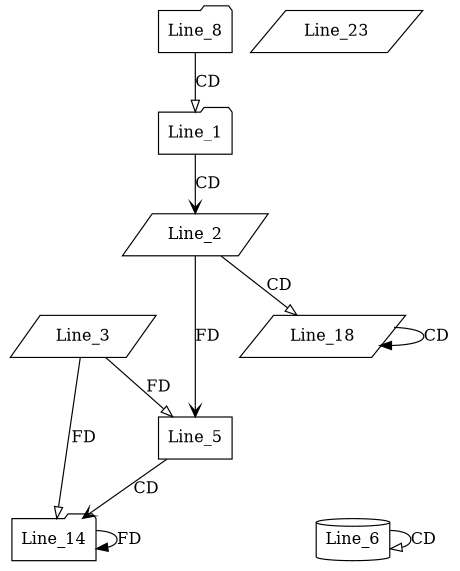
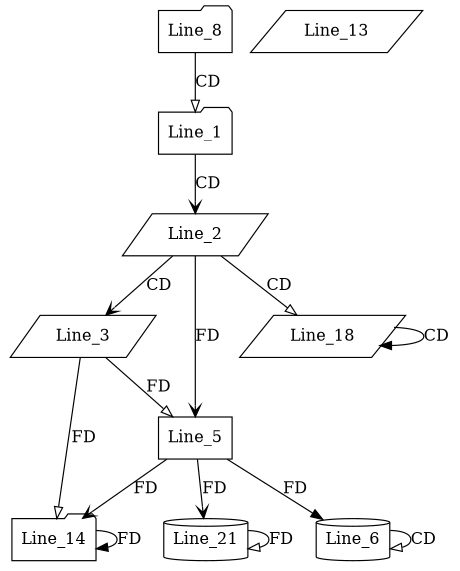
node "Line_23": label "Line_23" -> "Line_13"
edge "Line_2" -> "Line_3": added, label "CD"
edge "Line_5" -> "Line_6": added, label "FD"
edge "Line_5" -> "Line_14": label "CD" -> "FD"
node "Line_21": added
